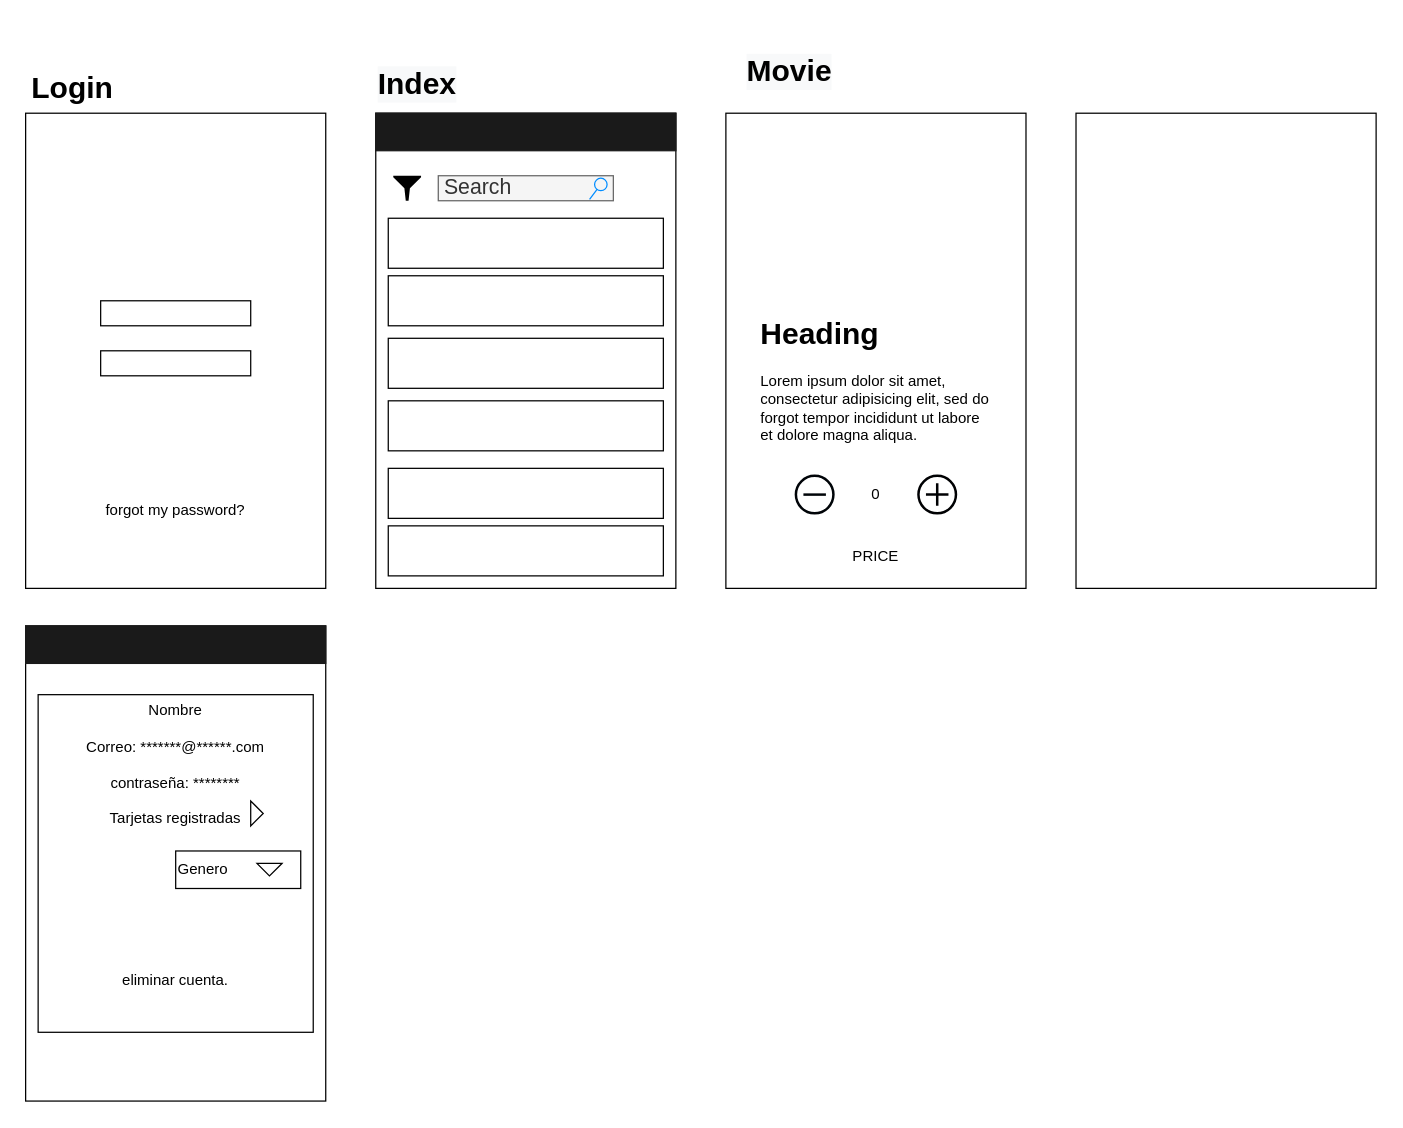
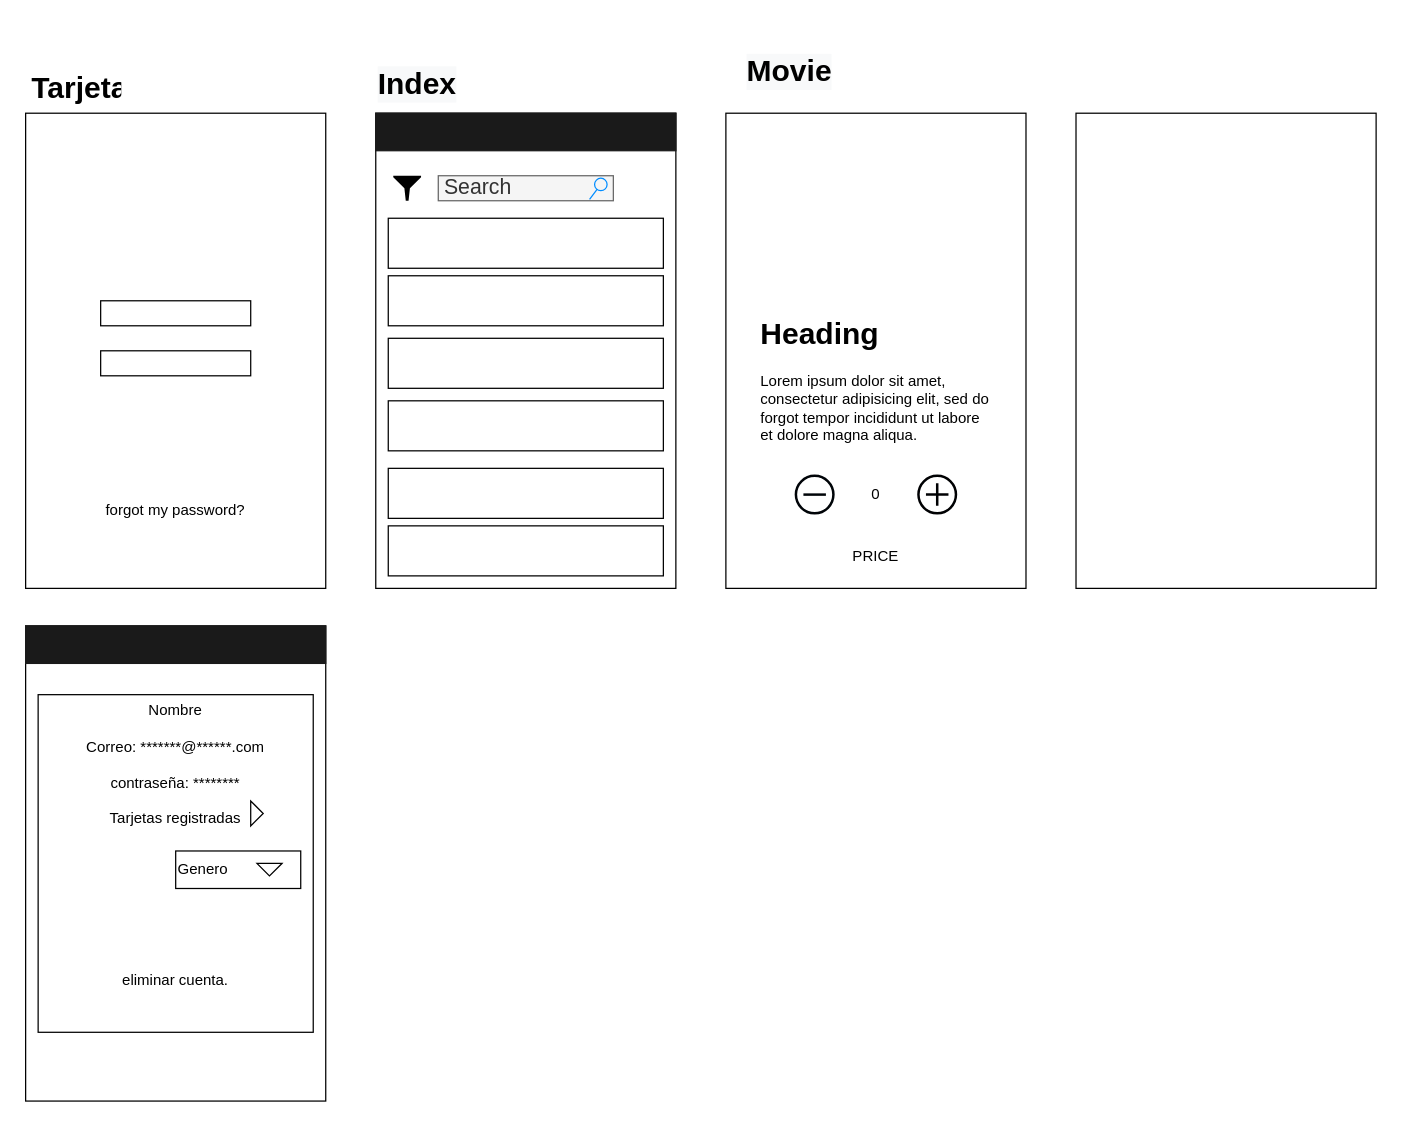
node "Login": label "Login" -> "Tarjetas"
